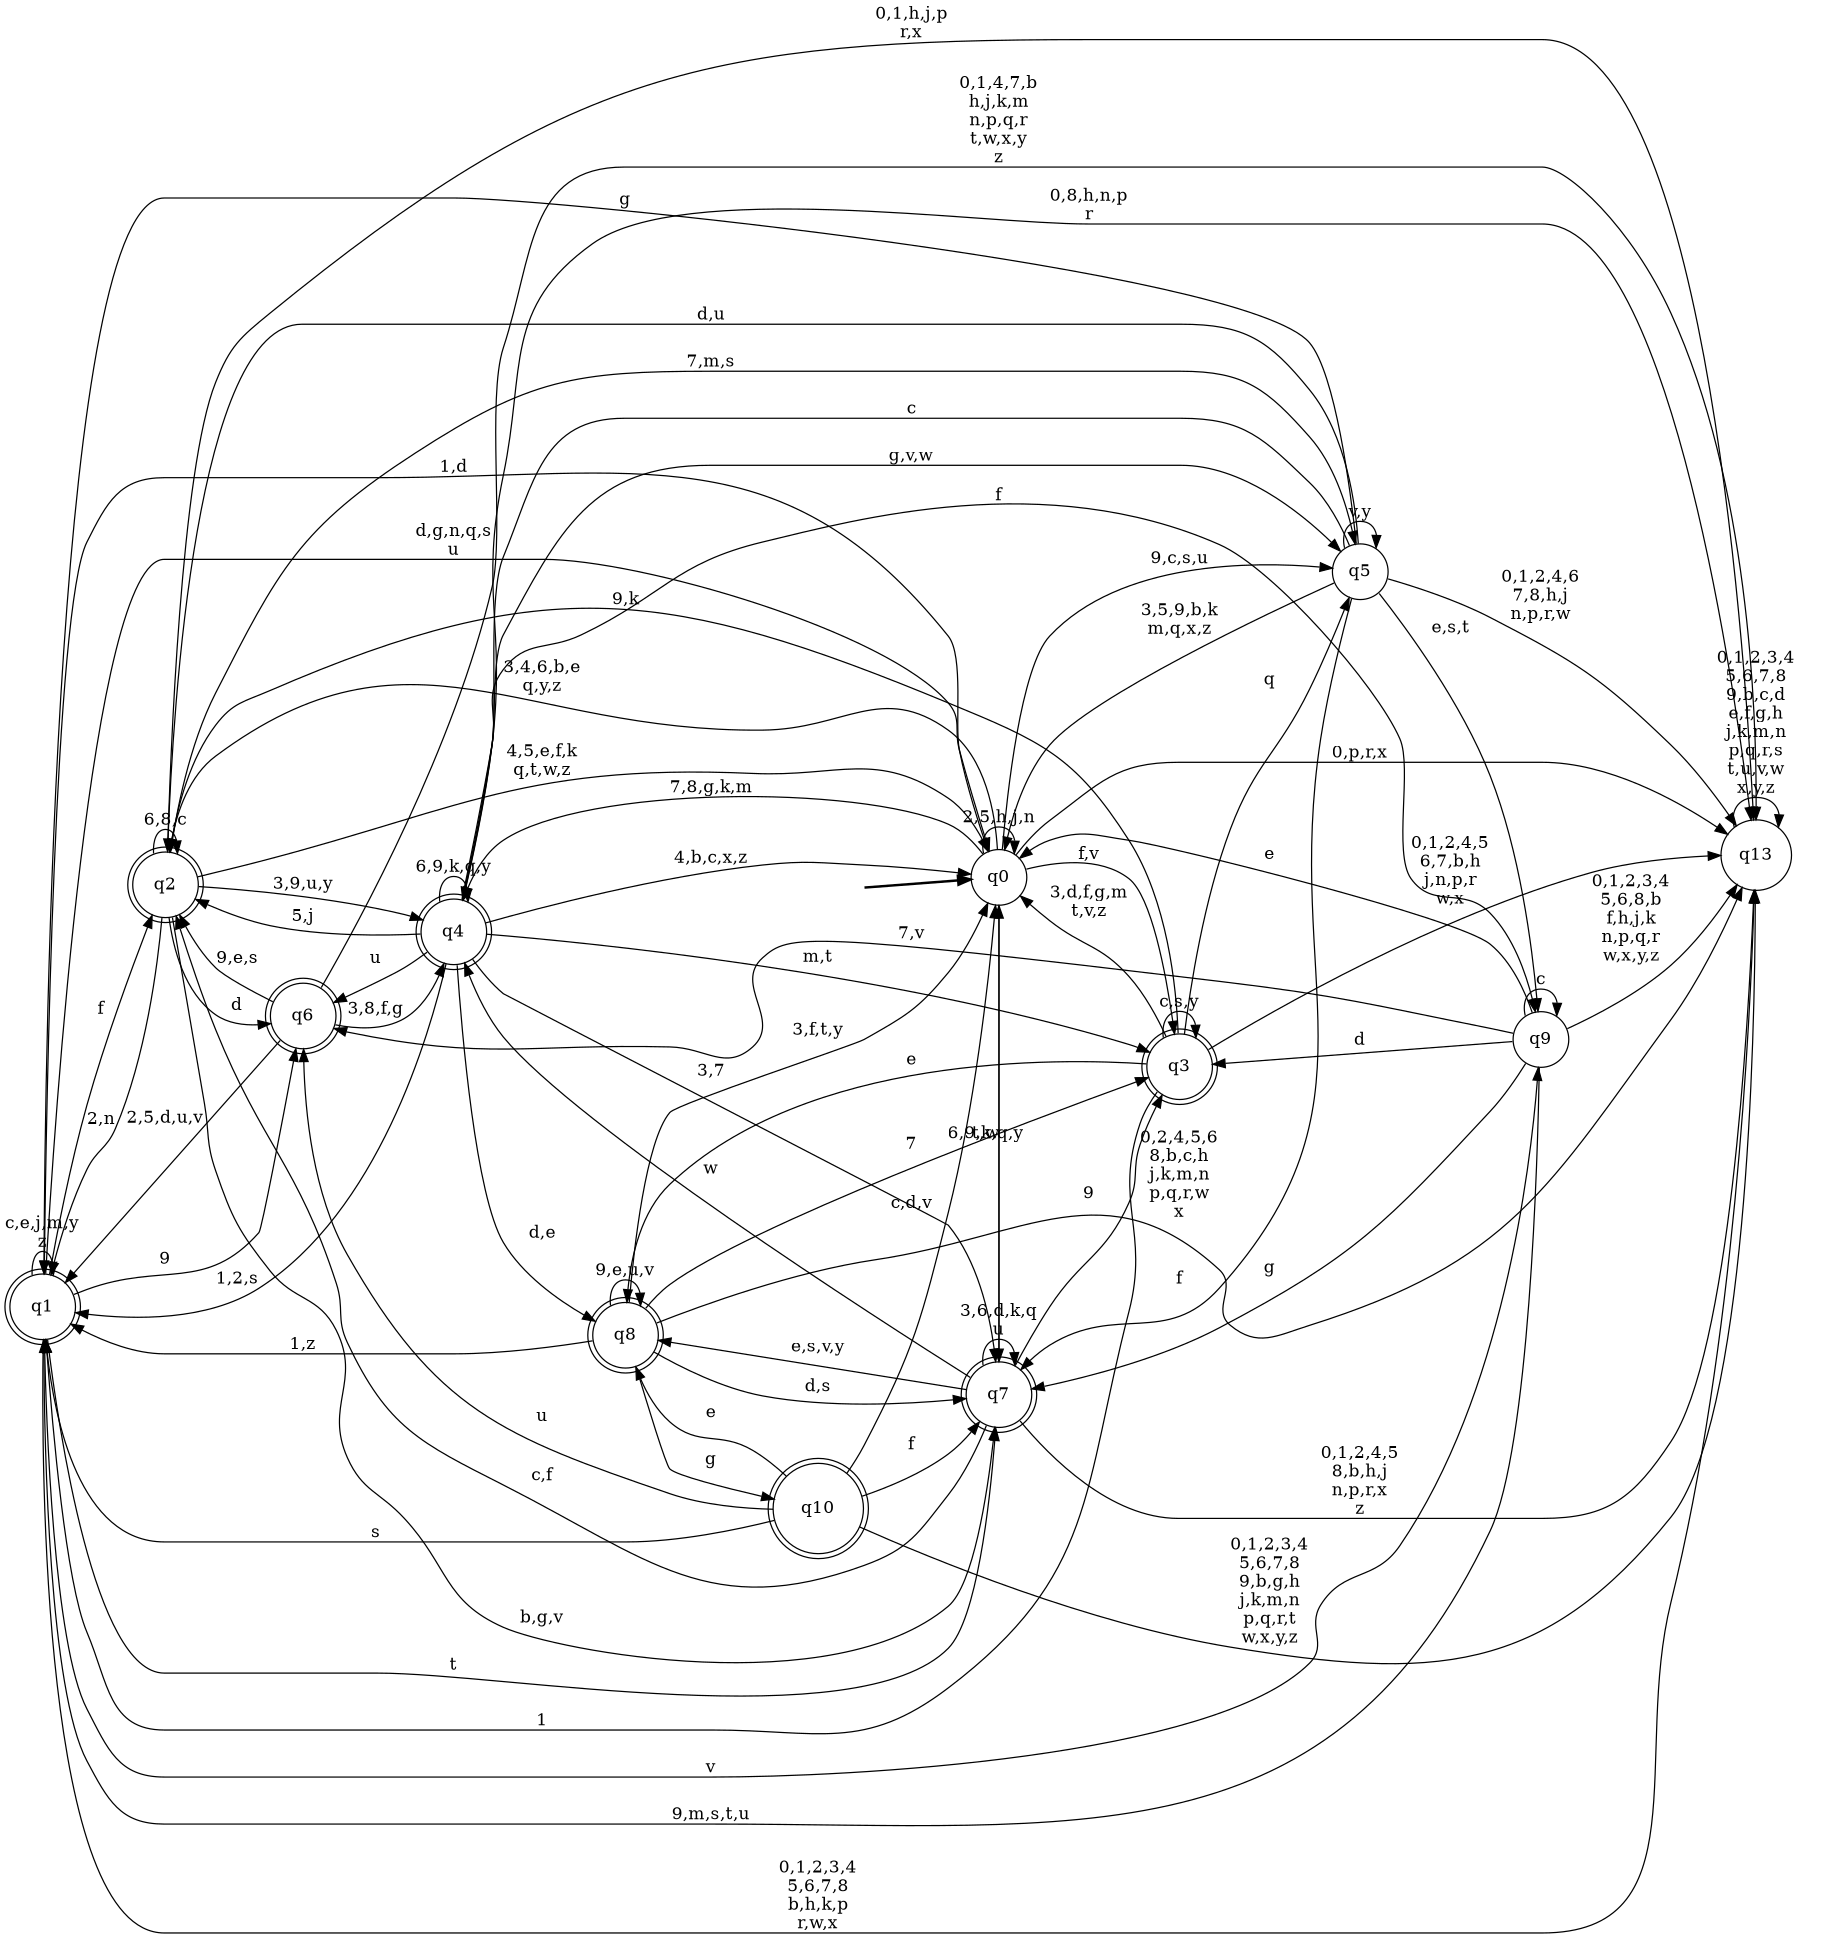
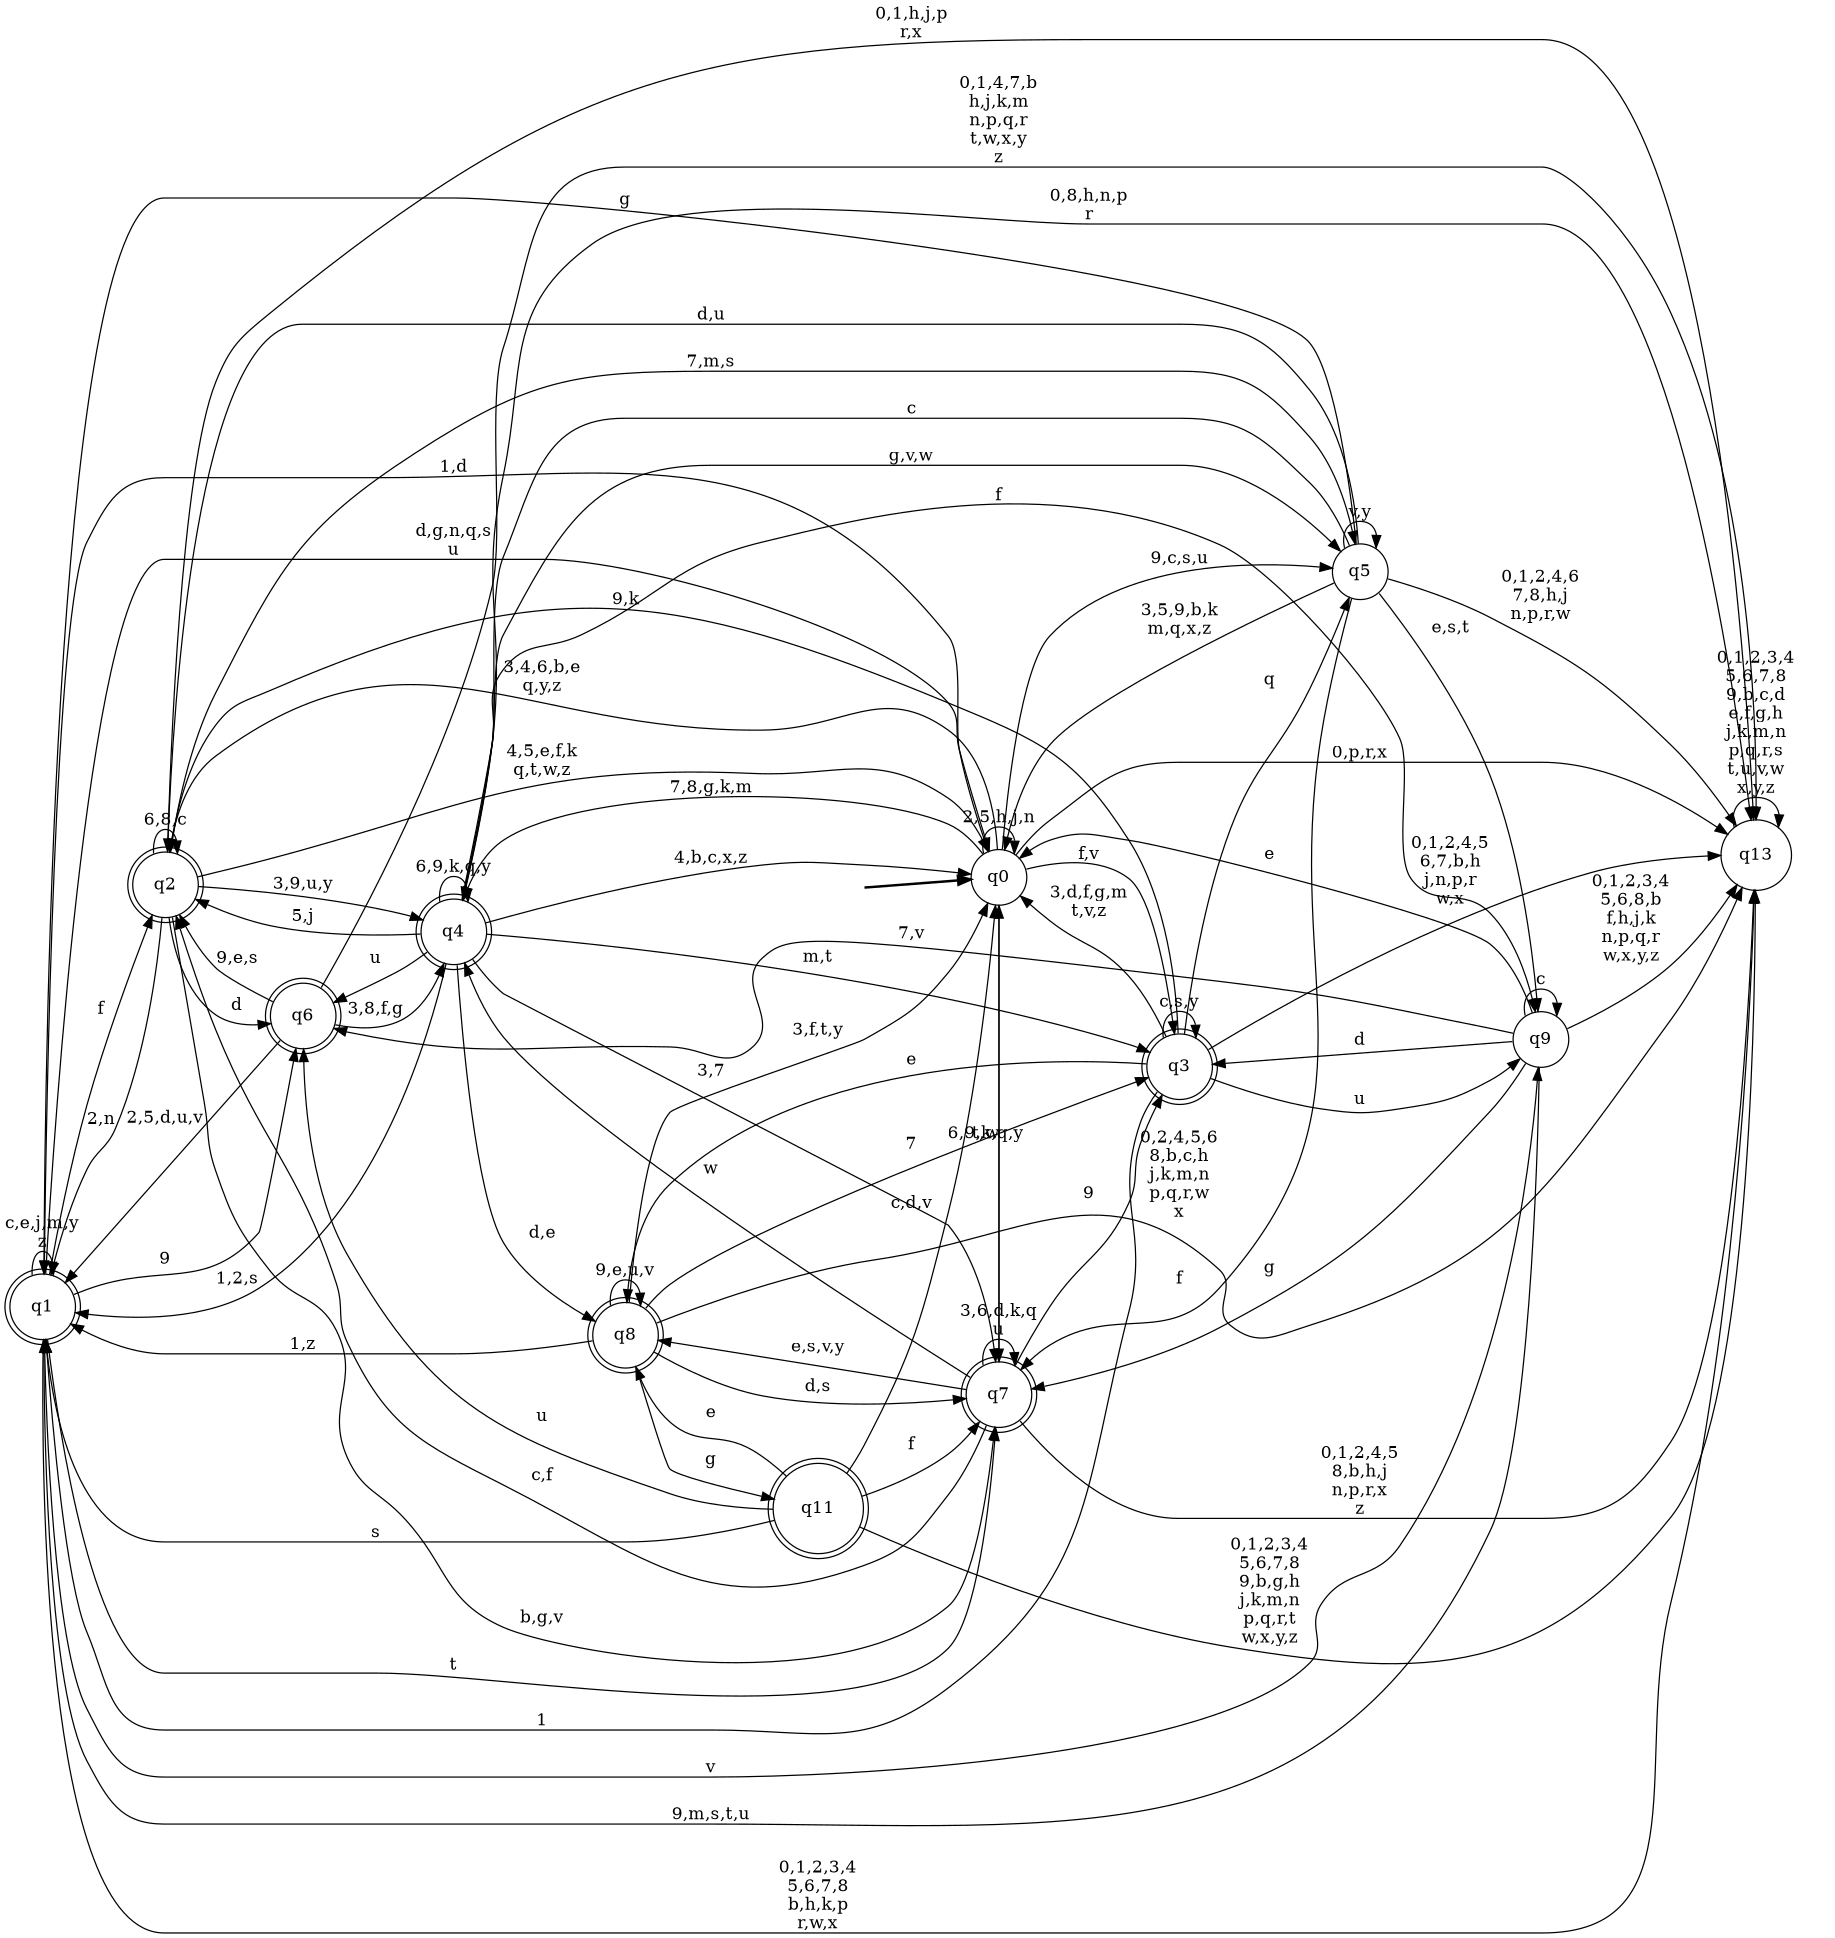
edge "q3" -> "q9": added, label "u"
node "q10": label "q10" -> "q11"
